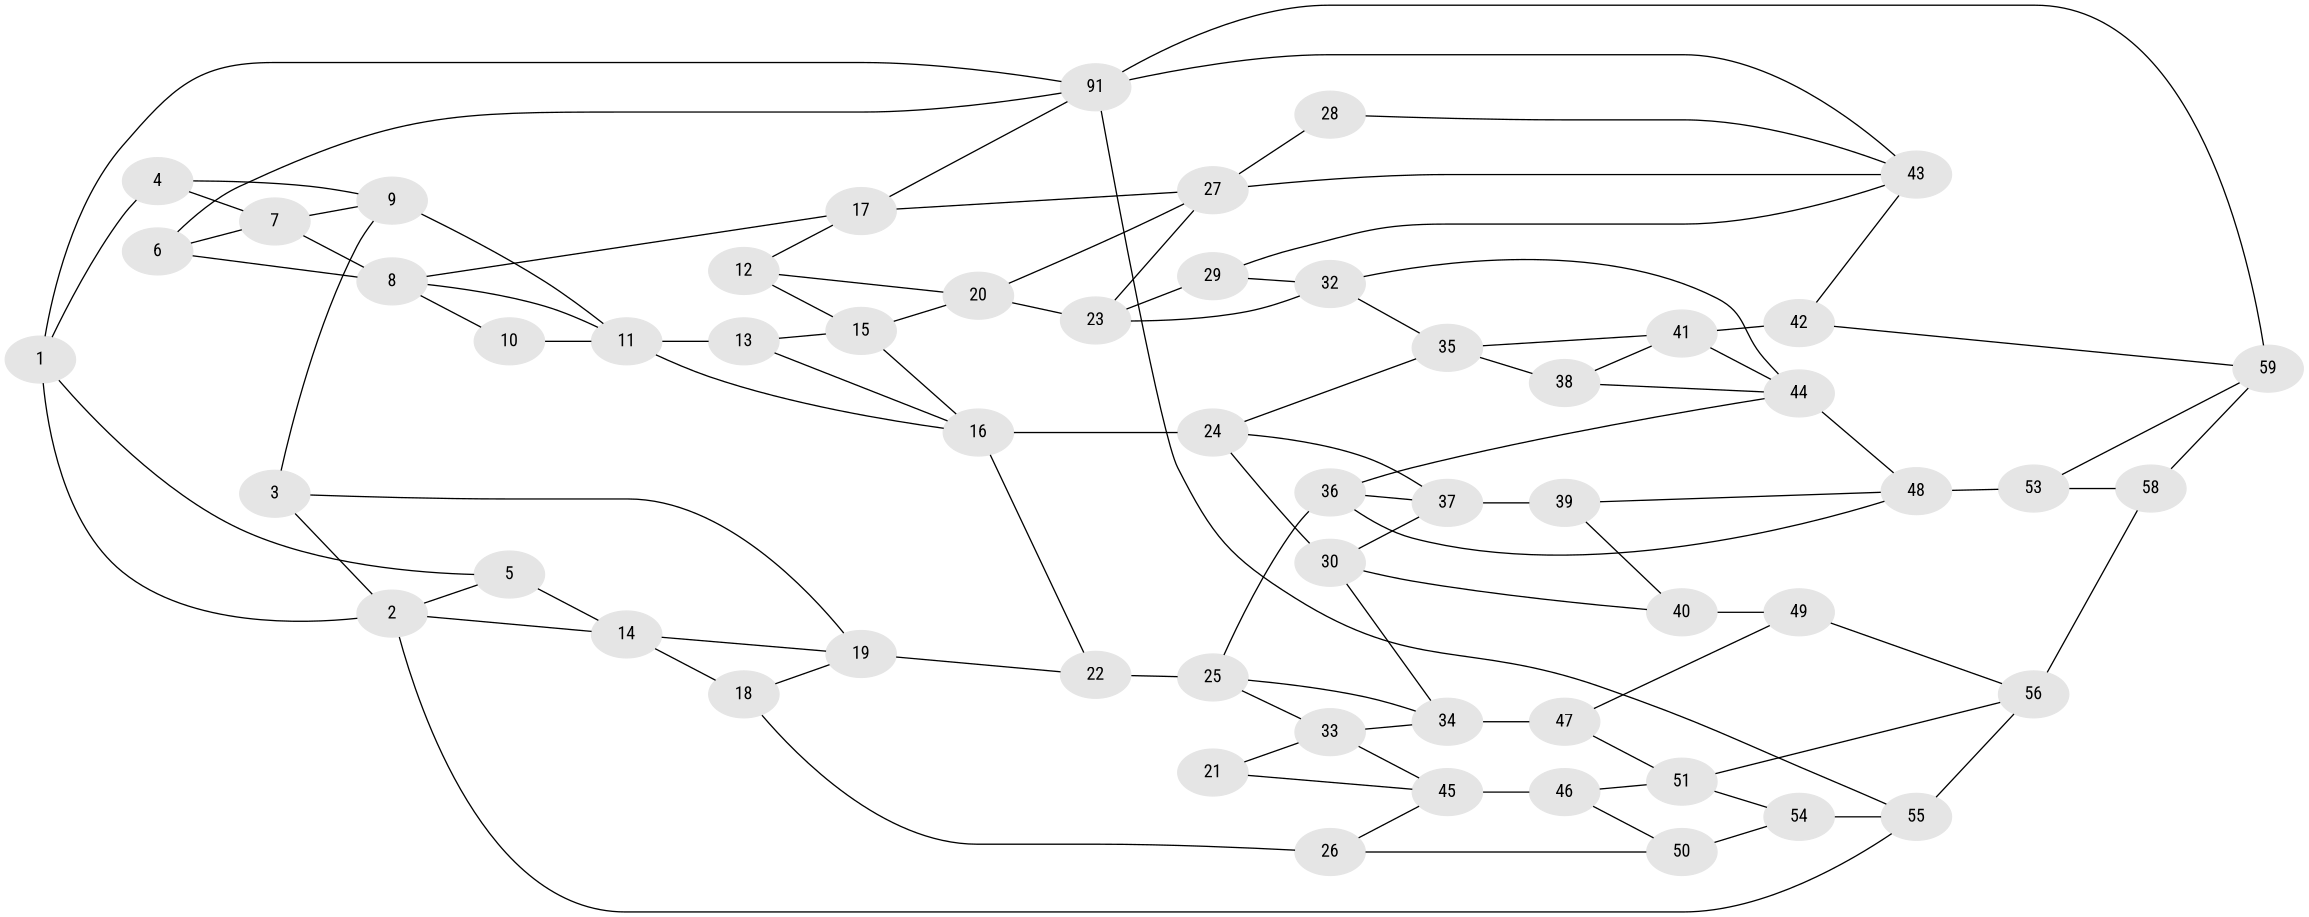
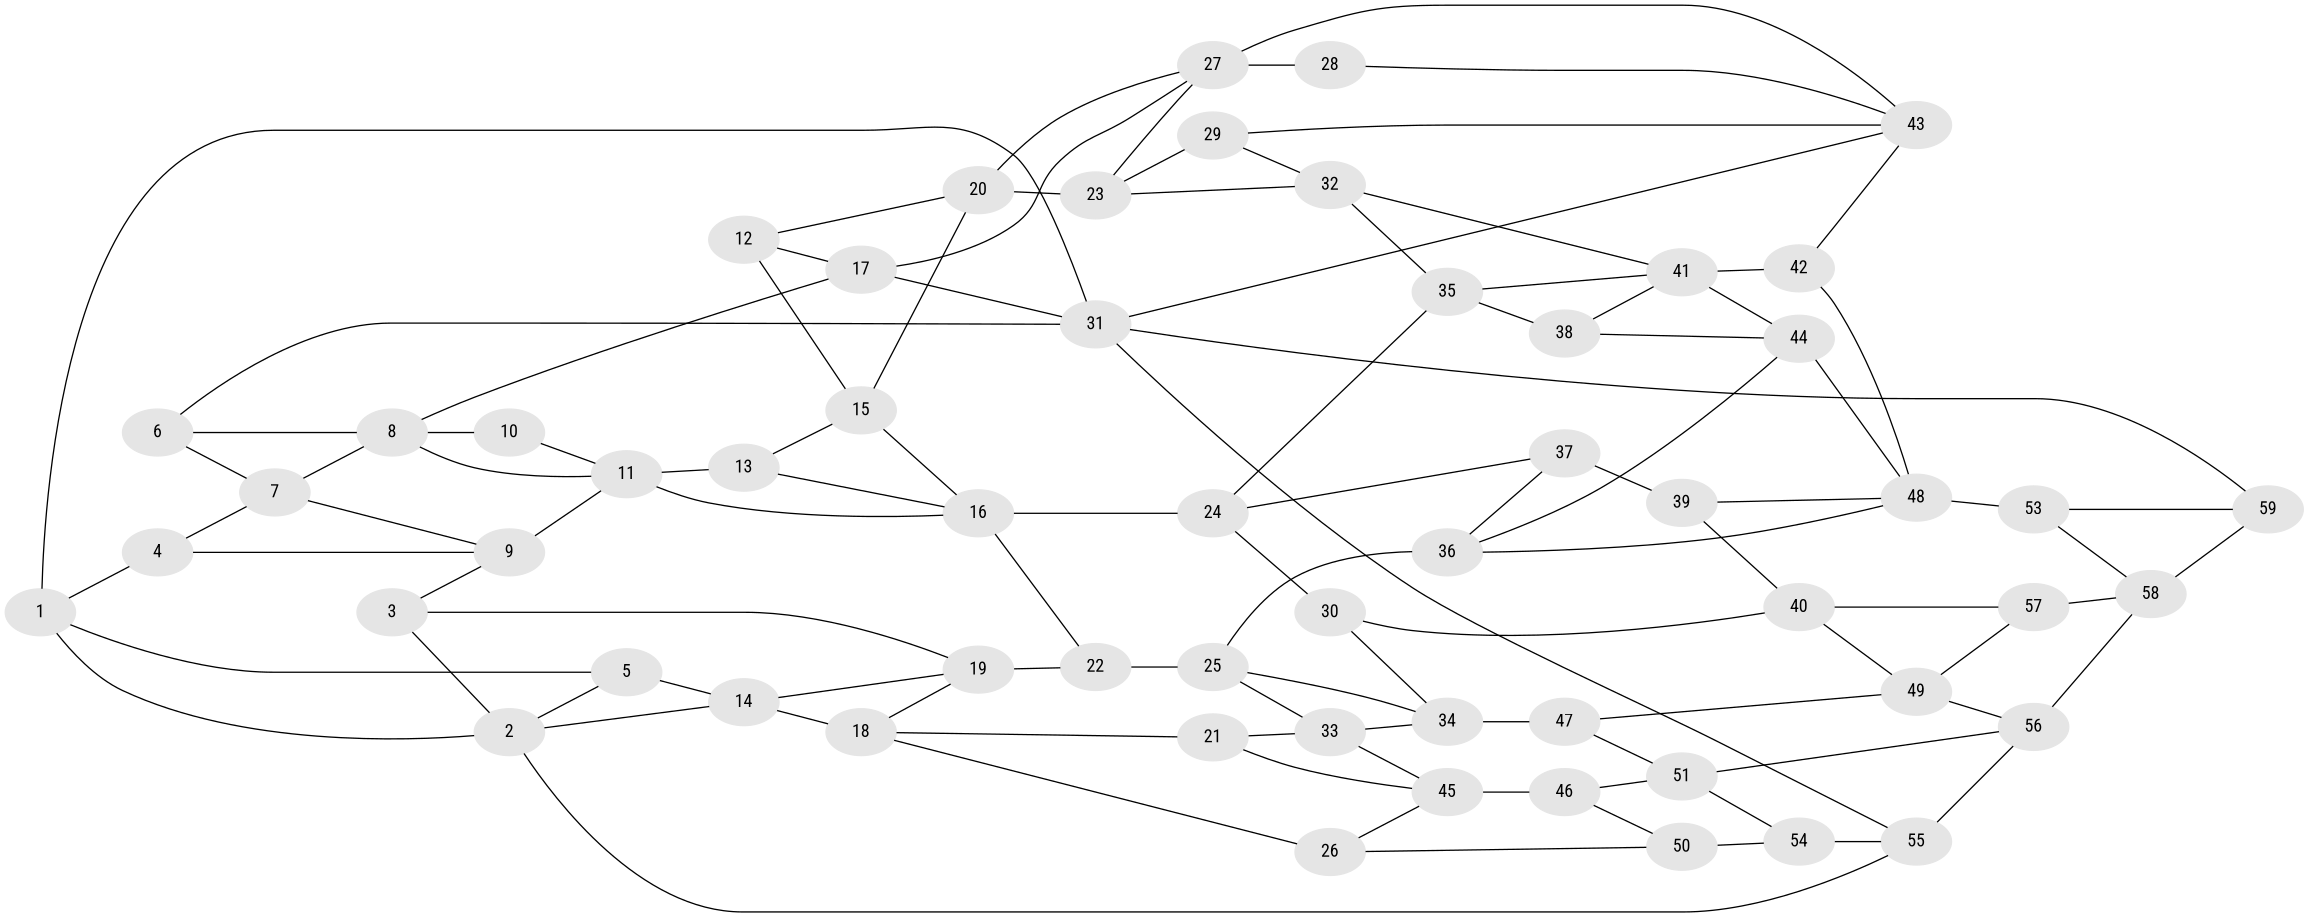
node "91": label "91" -> "31"
edge "32" -- "44": now "32" -- "41"
edge "42" -- "59": now "42" -- "48"
edge "37" -- "30": removed
node "57": added
edge "18" -- "21": added
